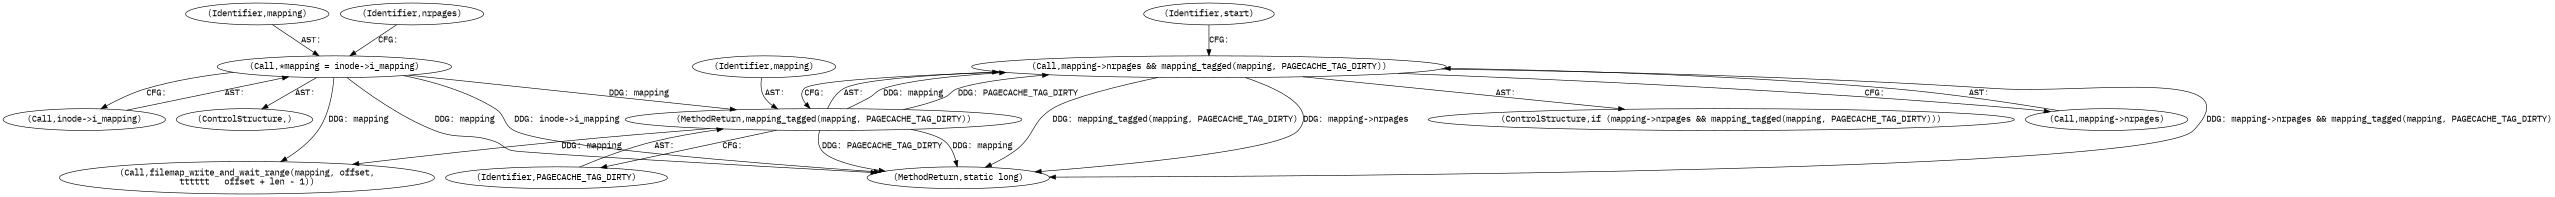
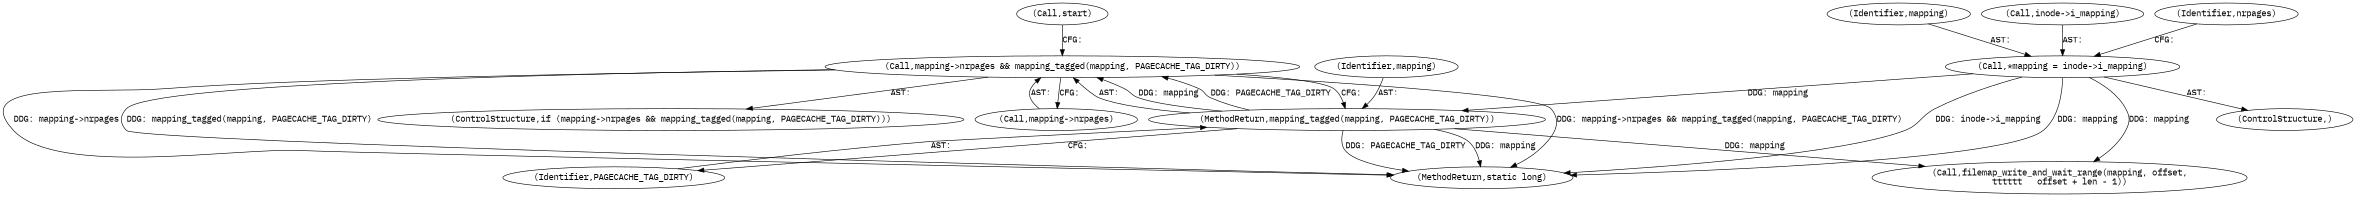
node "(Identifier,start)": label "(Identifier,start)" -> "(Call,start)"
edge "(Call,*mapping = inode->i_mapping)" -> "(Call,inode->i_mapping)": removed, label "CFG:"
